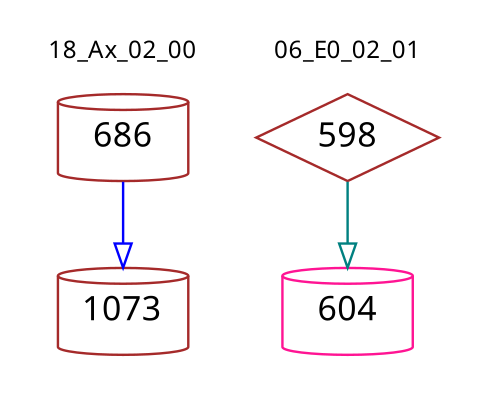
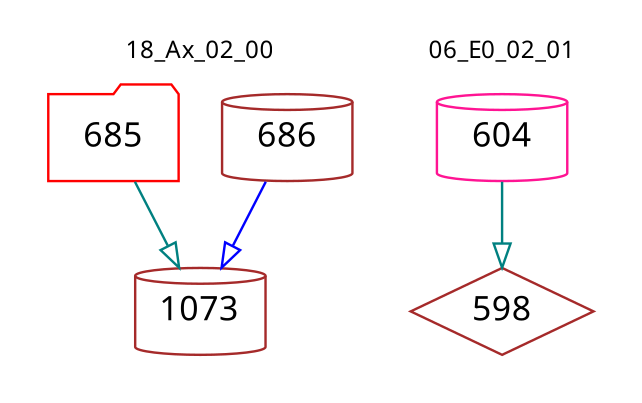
node "685": added
edge "598" -> "604": reversed
